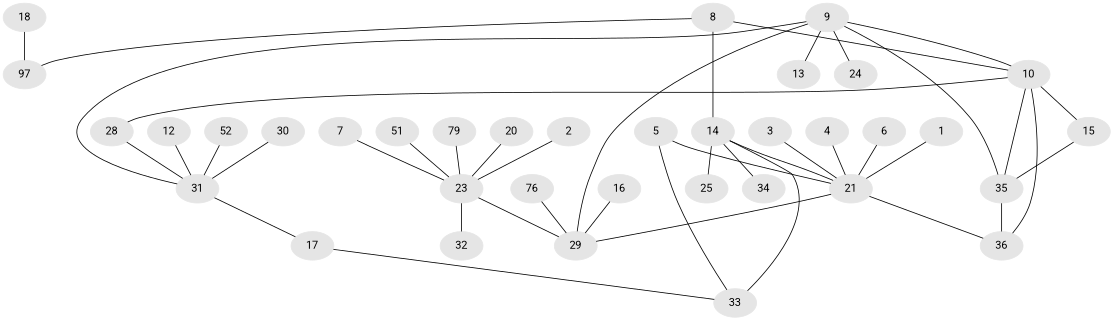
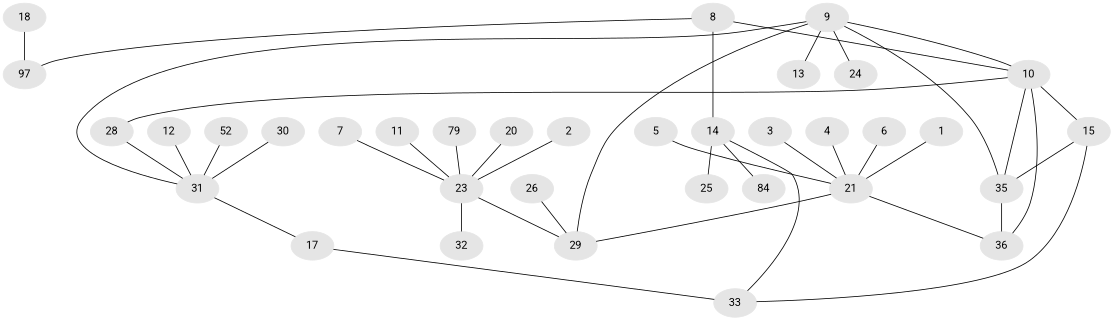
node "51": label "51" -> "11"
edge "14" -- "21": removed
node "76": label "76" -> "26"
node "16": removed
node "34": label "34" -> "84"
edge "5" -- "33": now "15" -- "33"
